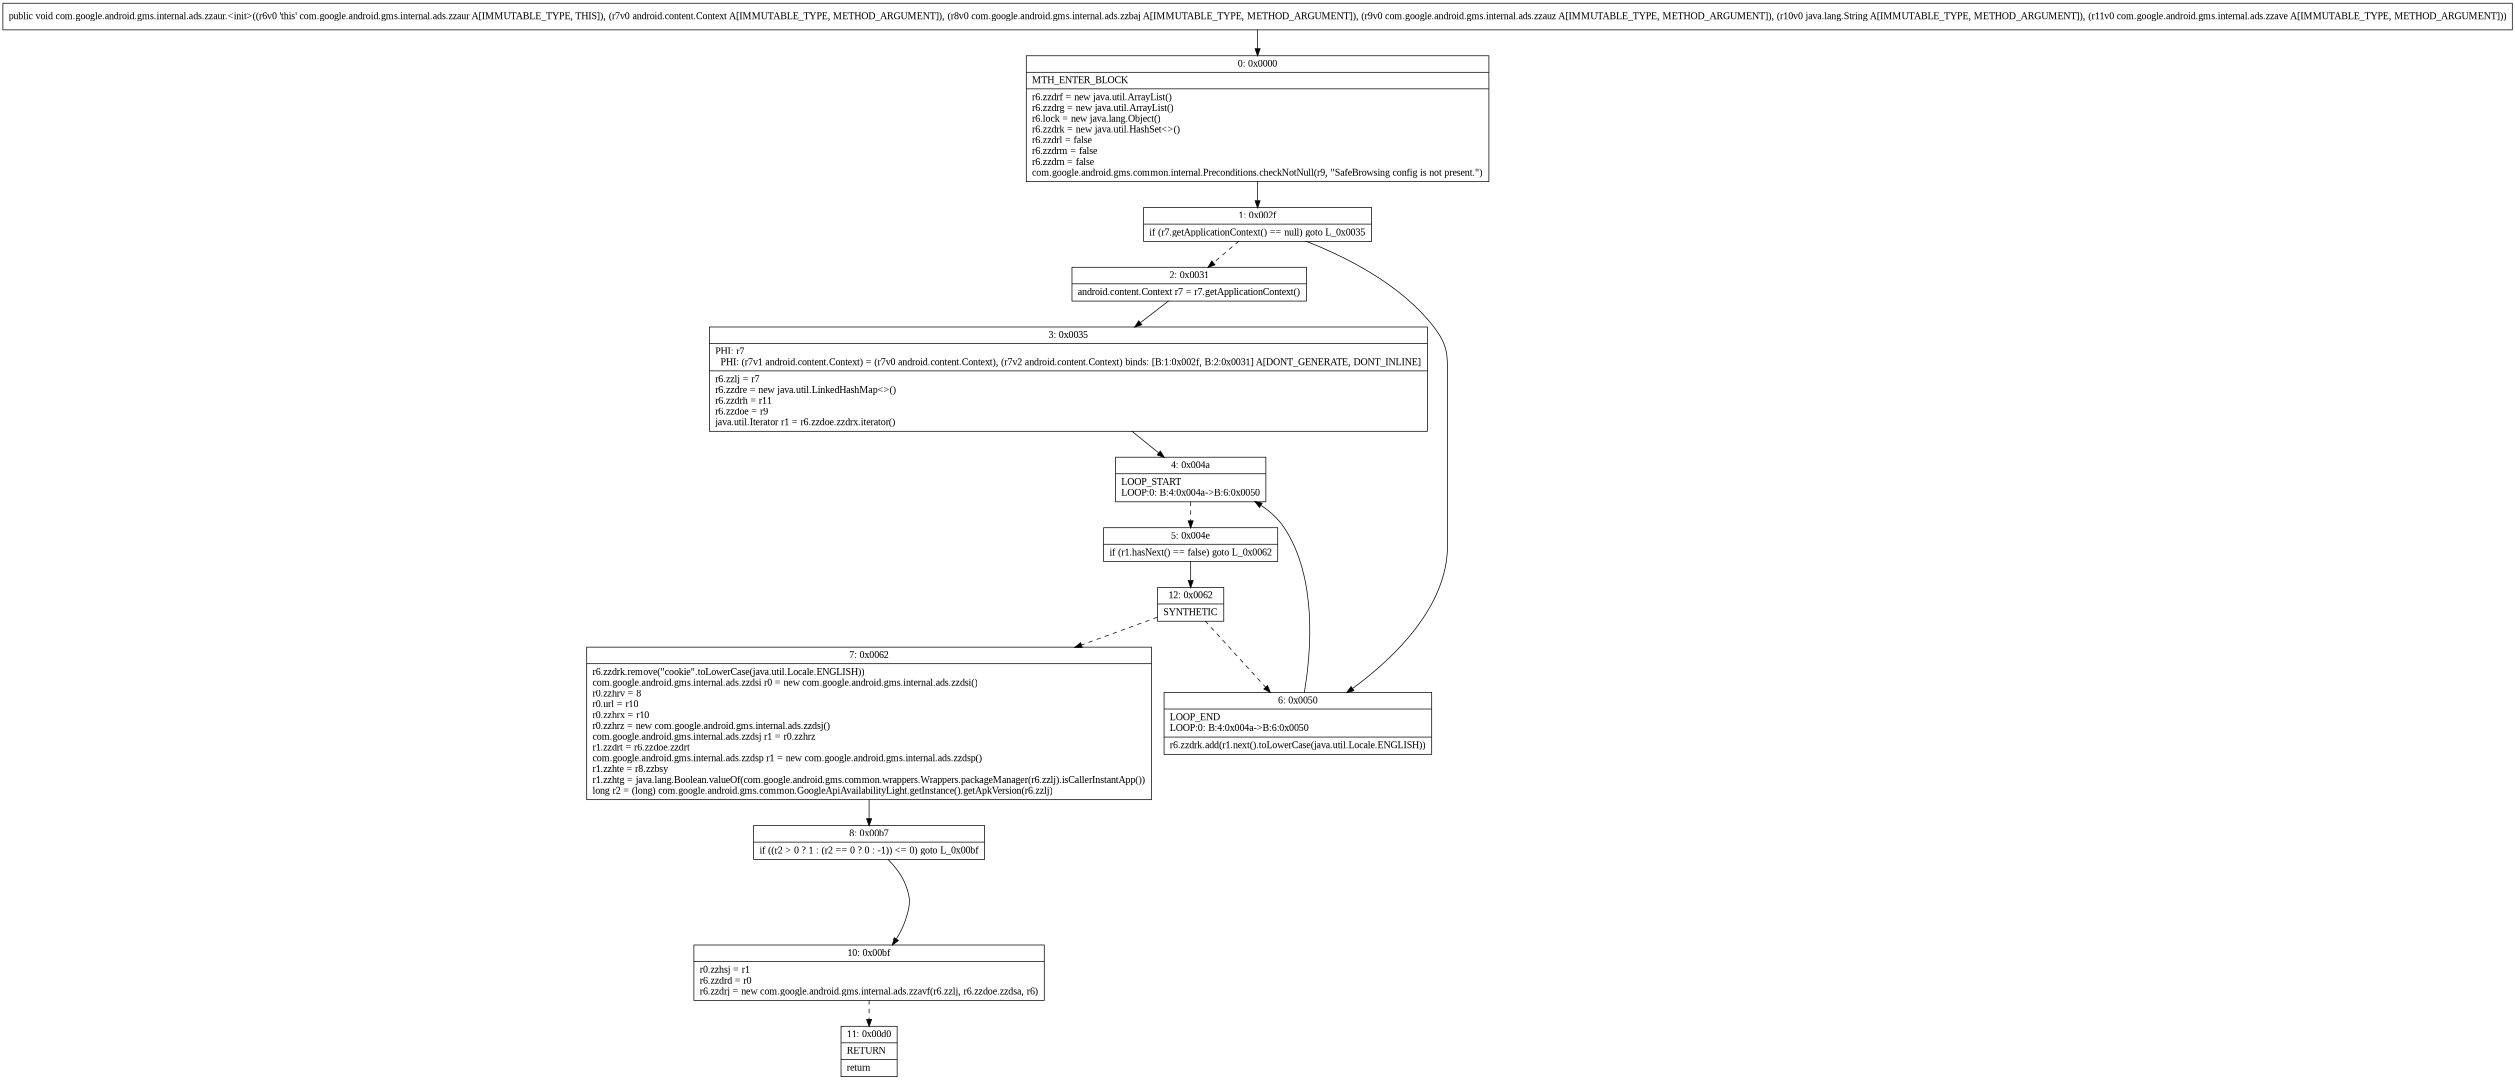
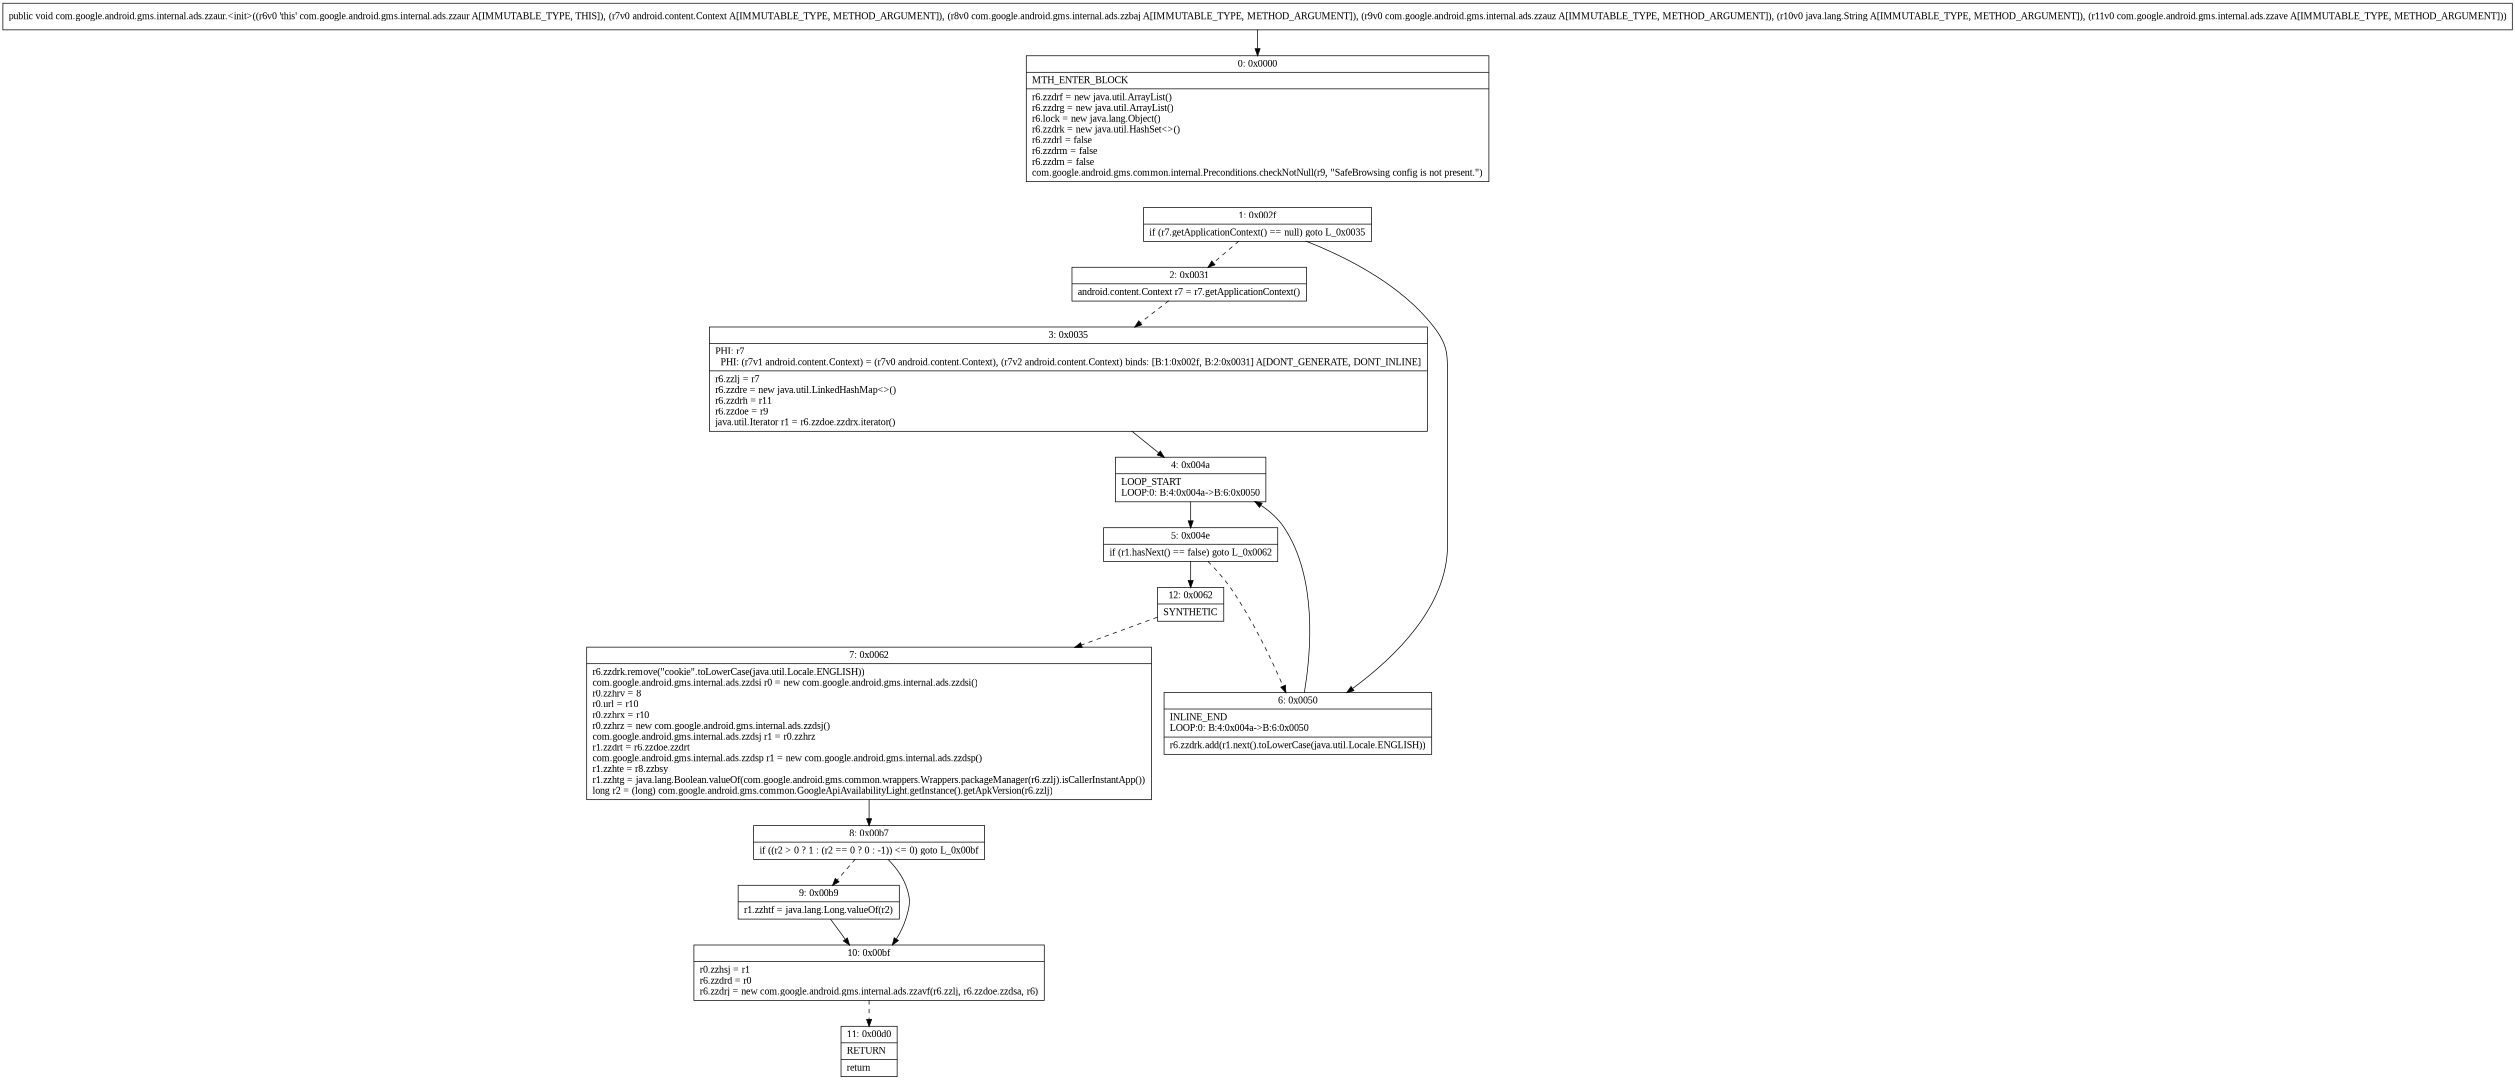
edge "0: 0x0000" -> "1: 0x002f": removed
edge "2: 0x0031" -> "3: 0x0035": style solid -> dashed
edge "4: 0x004a" -> "5: 0x004e": style dashed -> solid
edge "12: 0x0062" -> "6: 0x0050": now "5: 0x004e" -> "6: 0x0050"
node "6: 0x0050": text "LOOP_END" -> "INLINE_END"
node "9: 0x00b9": added
